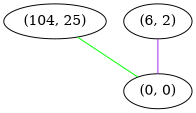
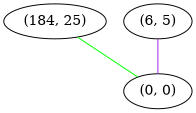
node "(104, 25)": label "(104, 25)" -> "(184, 25)"
node "(6, 2)": label "(6, 2)" -> "(6, 5)"
